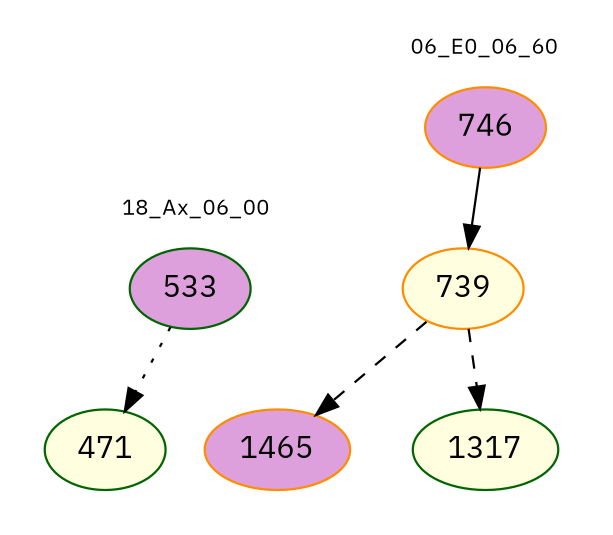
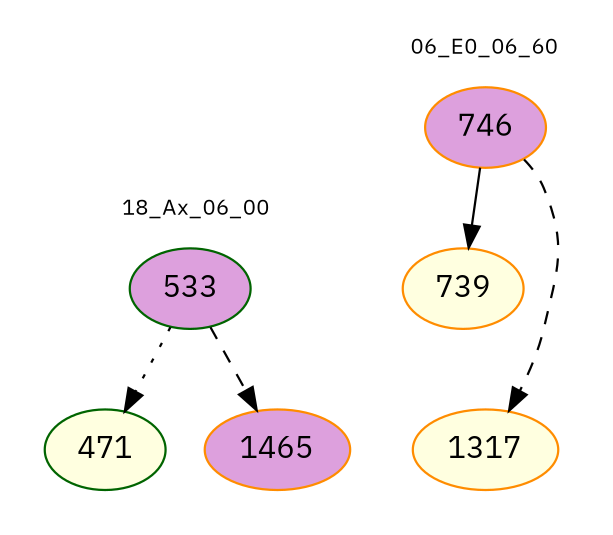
edge "739" -> "1465": now "533" -> "1465"
edge "739" -> "1317": now "746" -> "1317"
node "1317": color darkgreen -> darkorange
